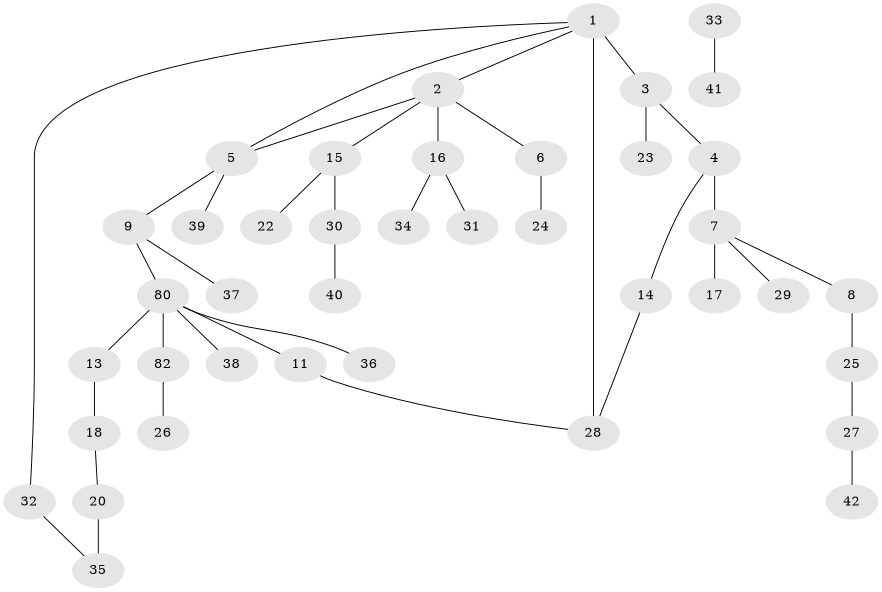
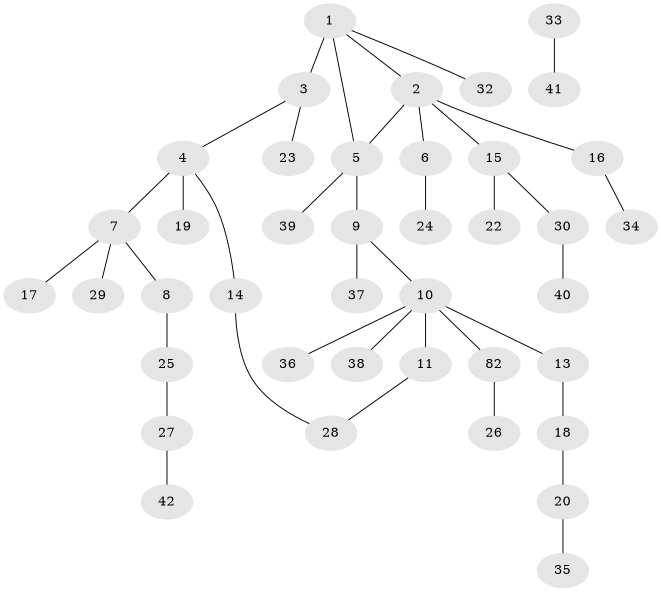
node "19": added
node "31": removed
edge "1" -- "28": removed
node "80": label "80" -> "10"
edge "32" -- "35": removed
